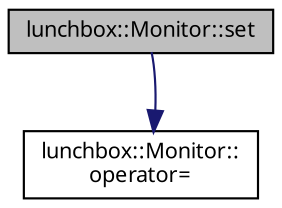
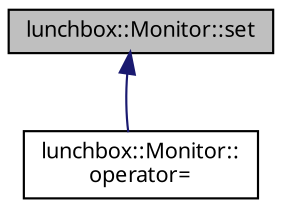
edge "lunchbox::Monitor::set" -> "lunchbox::Monitor:: operator=": reversed
